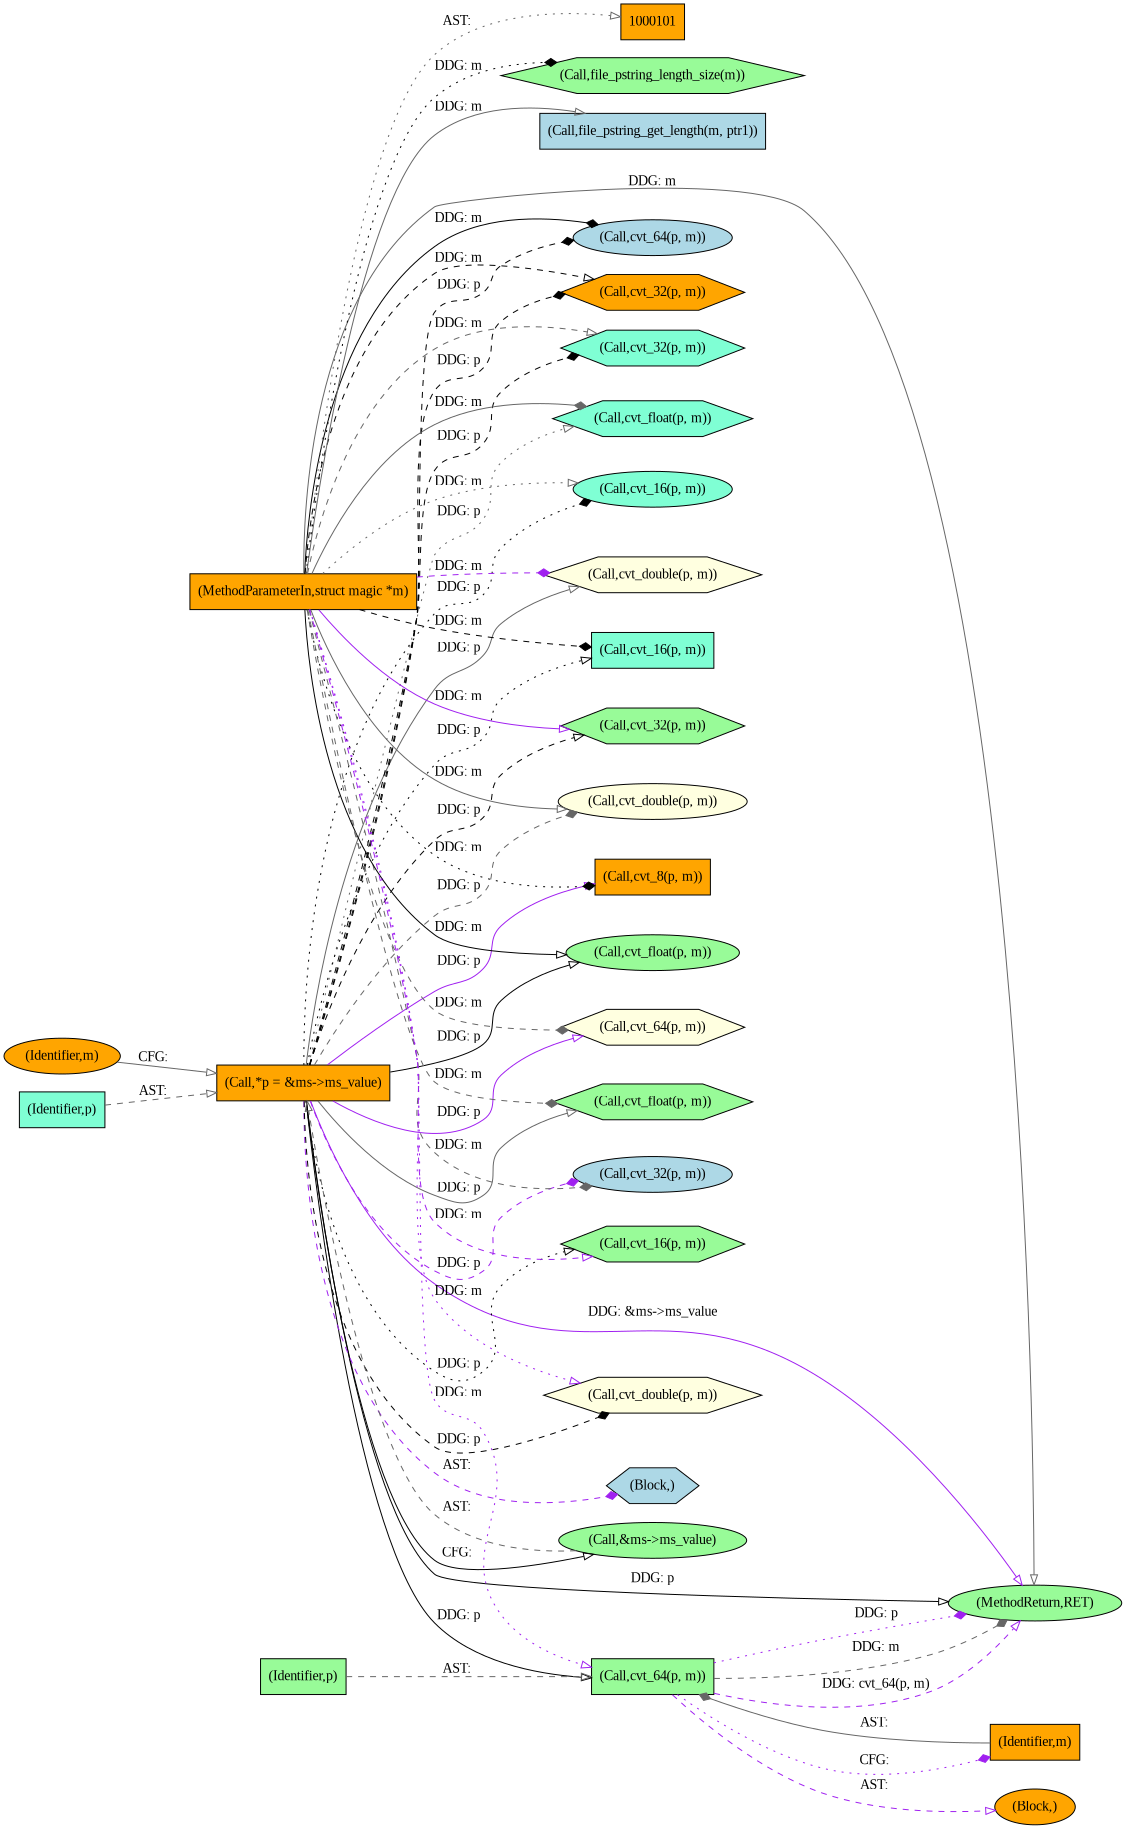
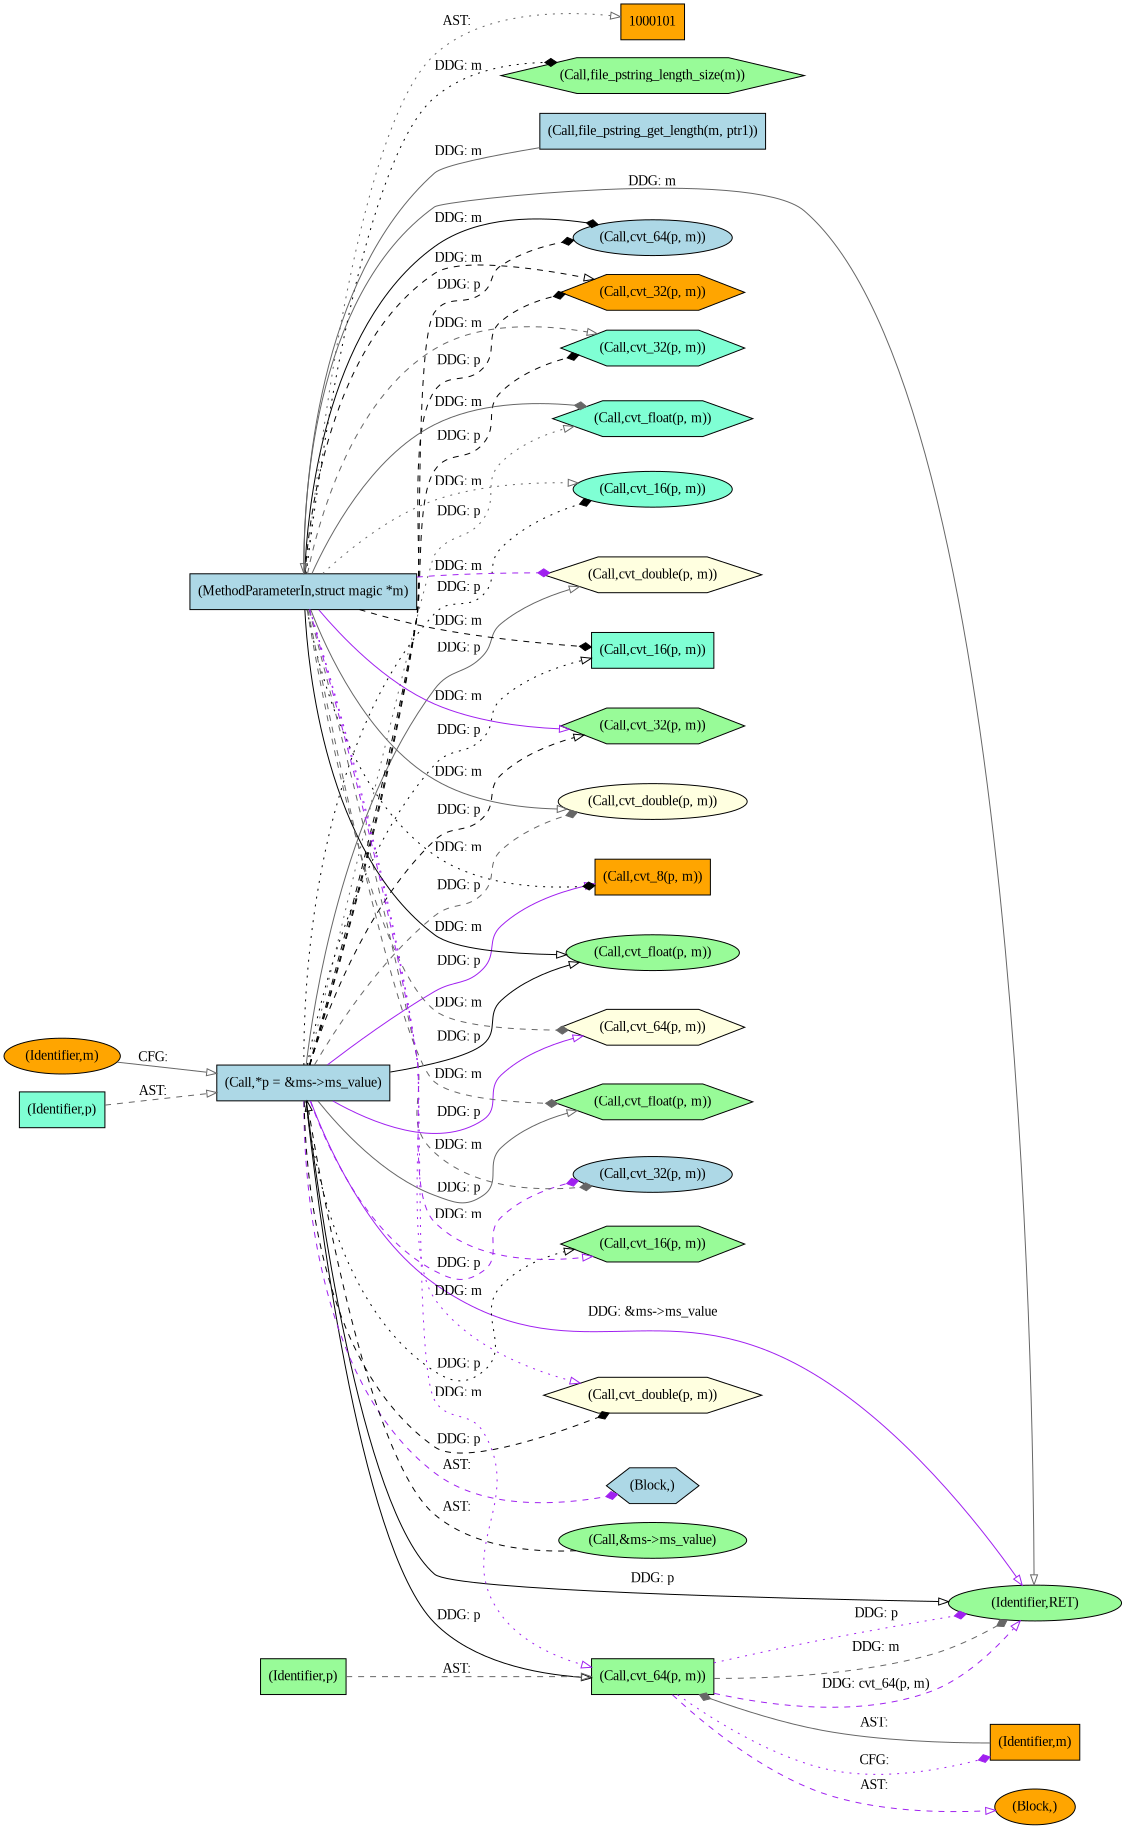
edge "(MethodParameterIn,struct magic *m)" -> "(Call,file_pstring_get_length(m, ptr1))": reversed
node "(MethodParameterIn,struct magic *m)": fillcolor orange -> lightblue
node "(Call,*p = &ms->ms_value)": fillcolor orange -> lightblue
edge "(Call,&ms->ms_value)" -> "(Call,*p = &ms->ms_value)": color gray40 -> black
edge "(Call,*p = &ms->ms_value)" -> "(Call,&ms->ms_value)": removed, label "CFG:"
node "(MethodReturn,RET)": label "(MethodReturn,RET)" -> "(Identifier,RET)"
